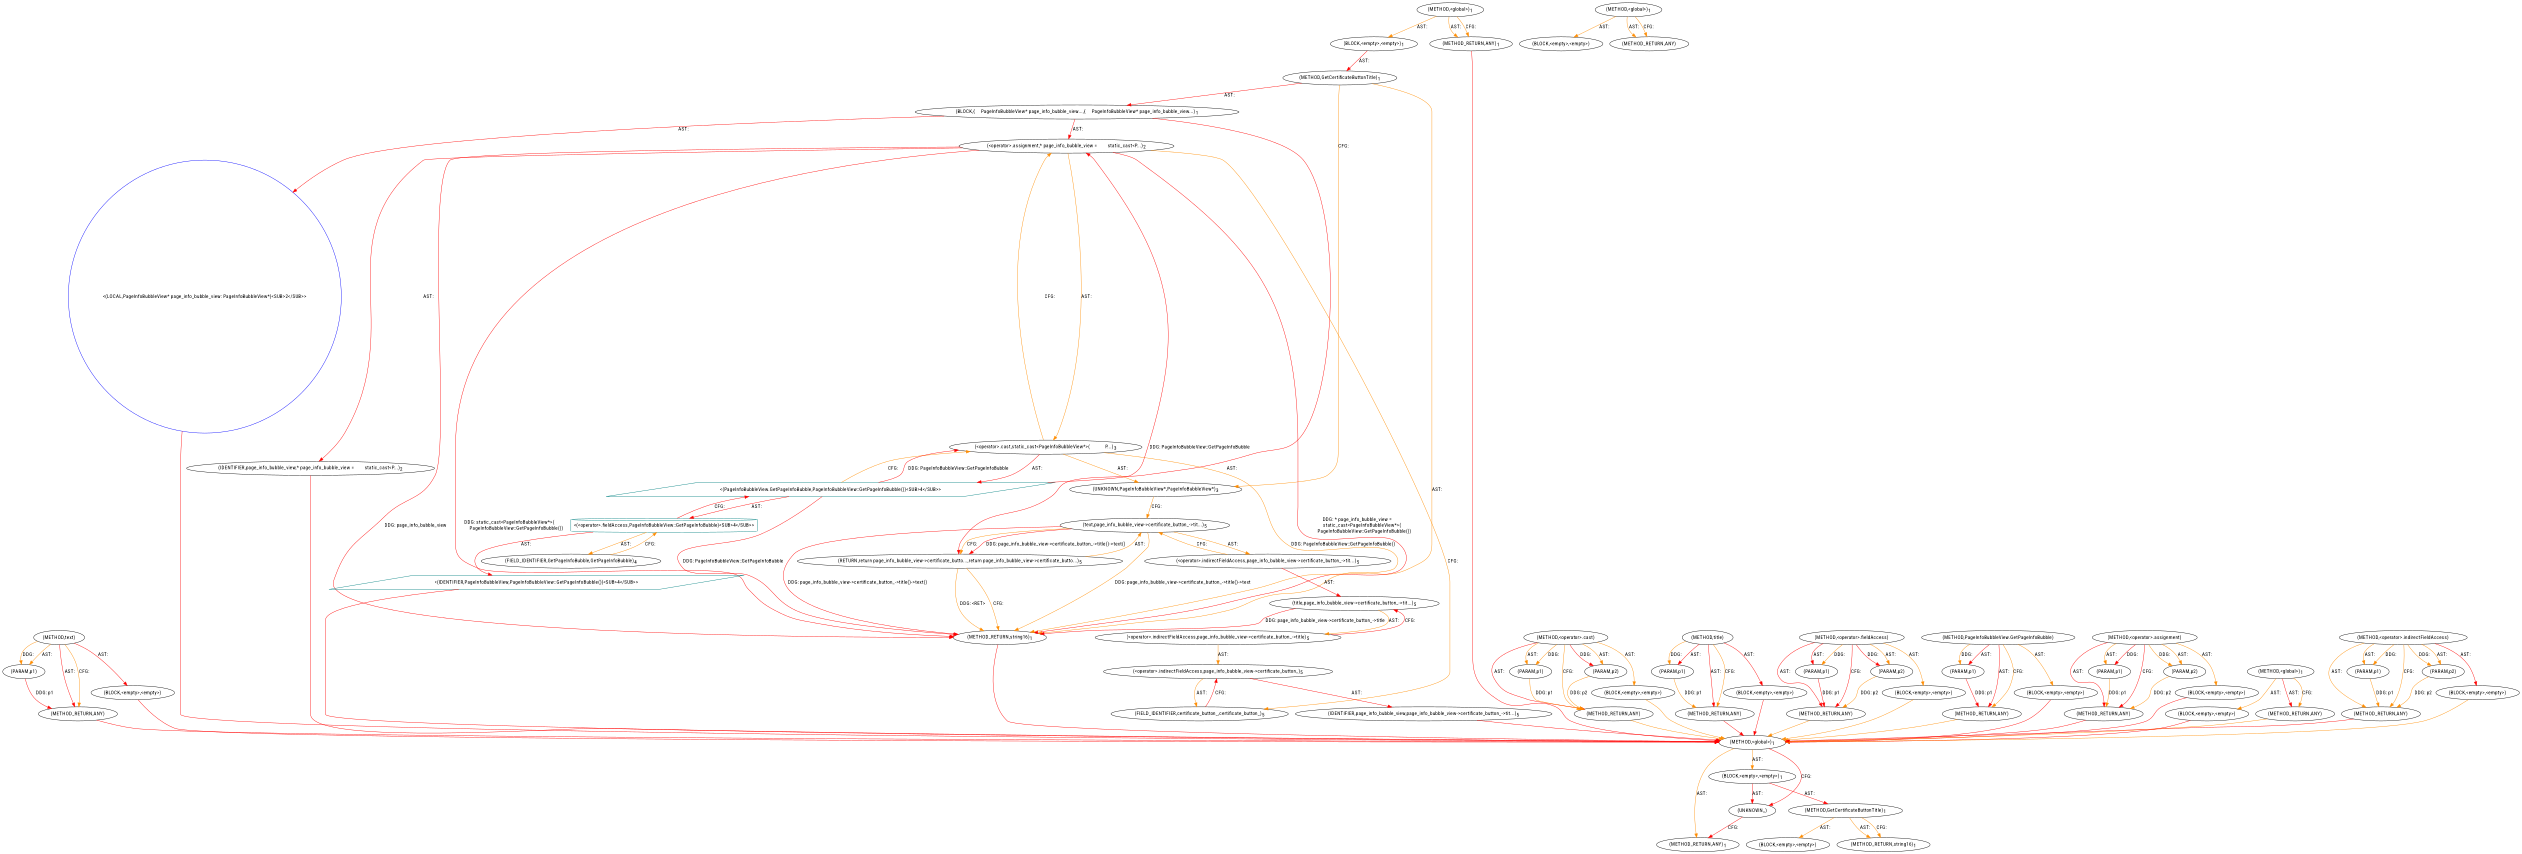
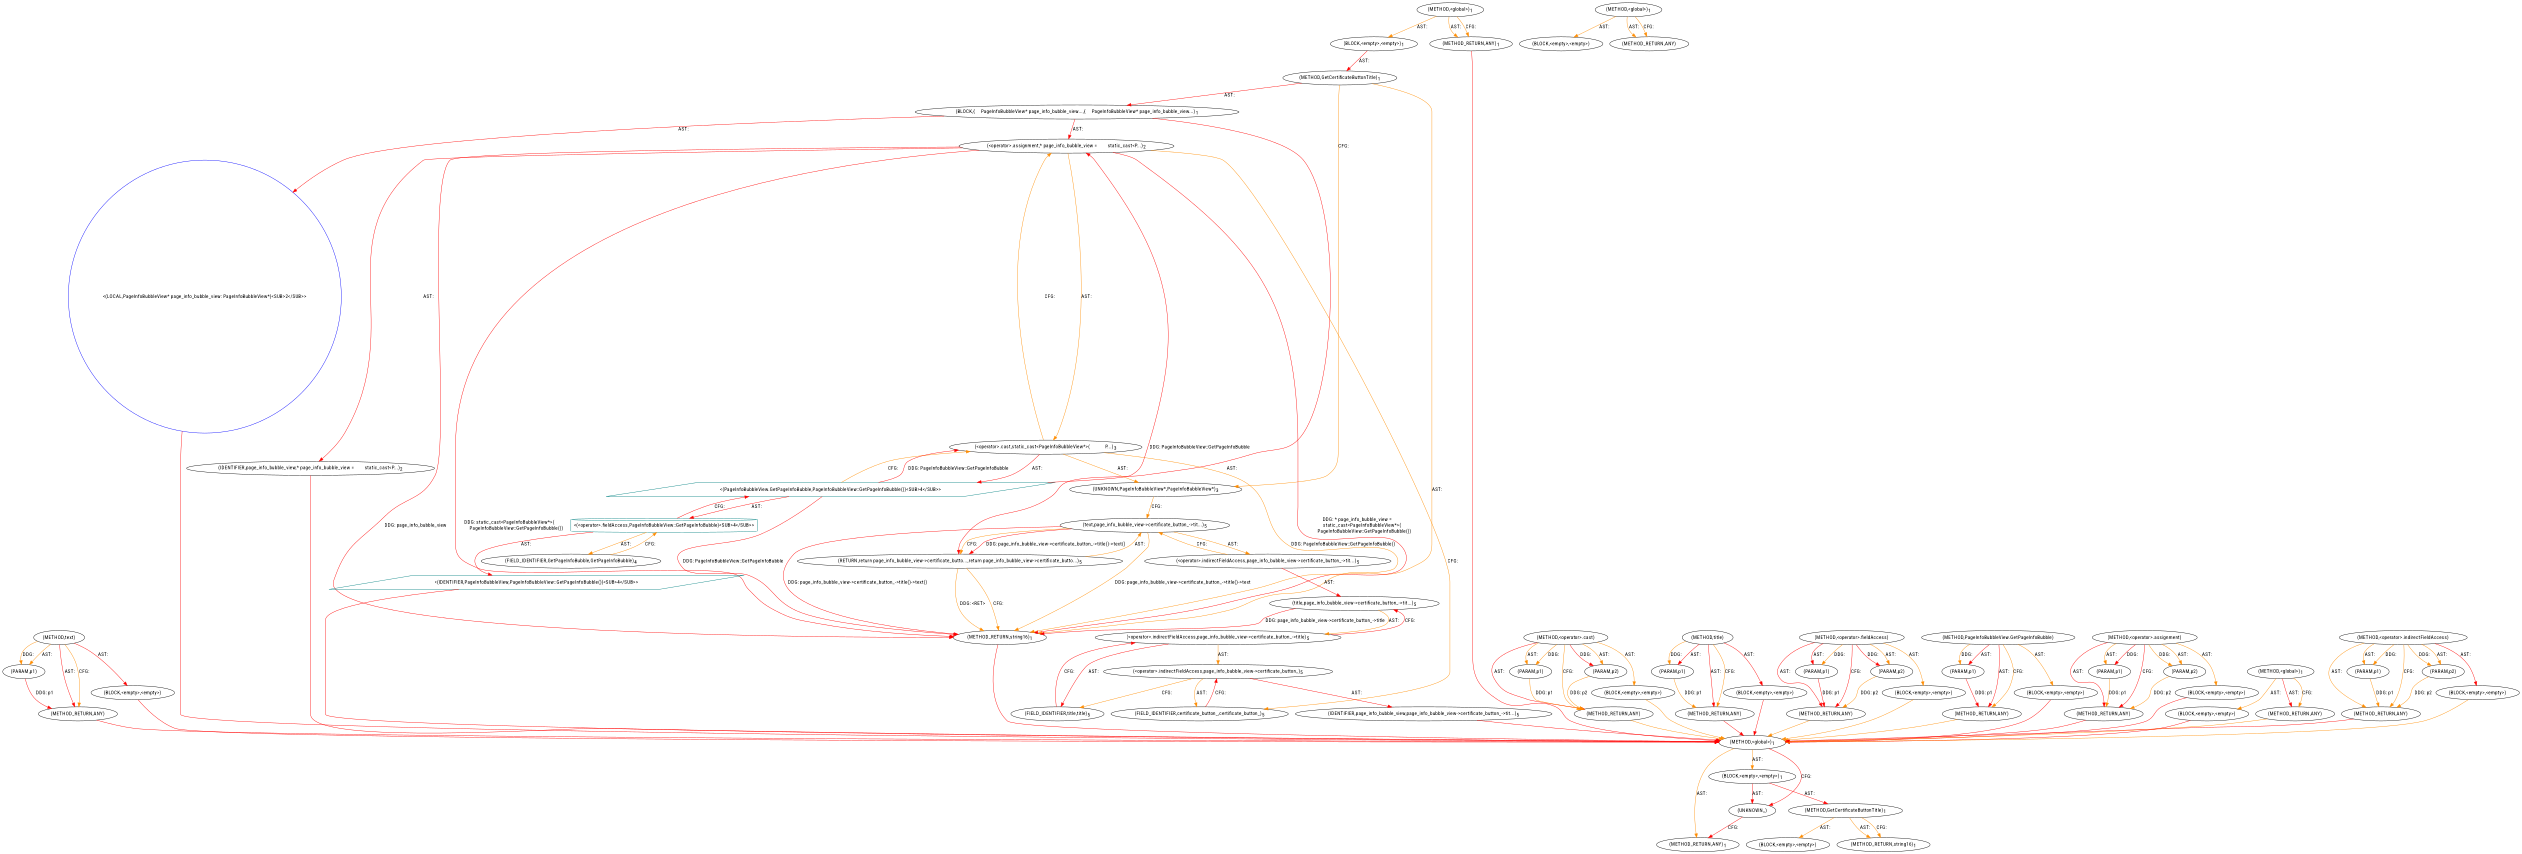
node "(FIELD_IDENTIFIER,title,title)": added
